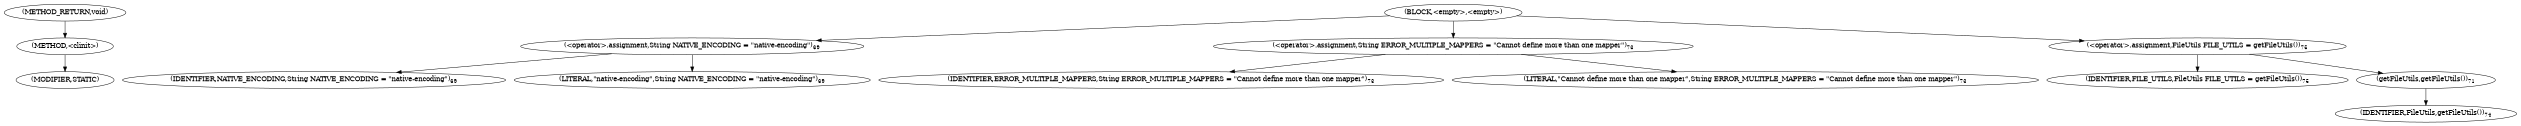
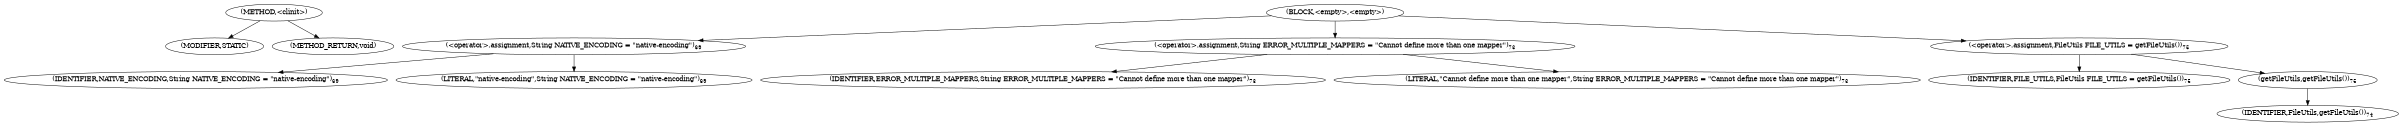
edge "(METHOD_RETURN,void)" -> "(METHOD,<clinit>)": reversed
node "(getFileUtils,getFileUtils())": text "71" -> "75"
